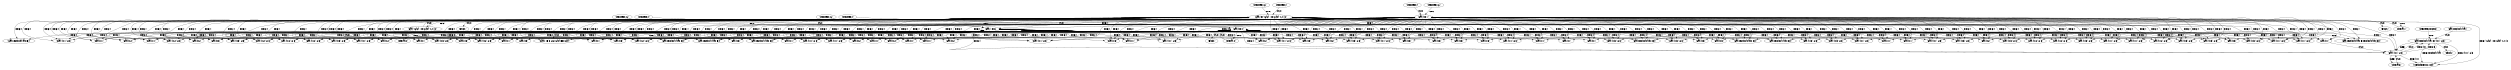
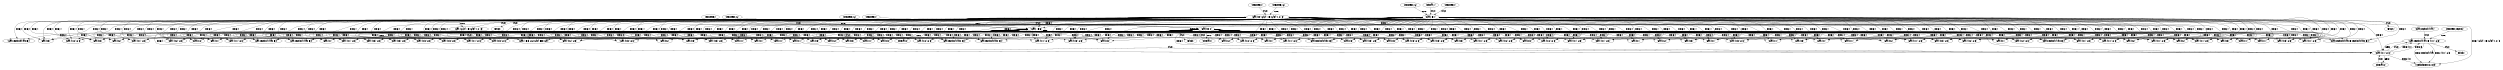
edge "(Call,i = 1)" -> "(Literal,1)": removed, label "CFG:"
edge "(Call,i != 6)" -> "(Call,section[0].ia0 = section[0].ib0 = i)": label "CFG: " -> "DDG: i"
